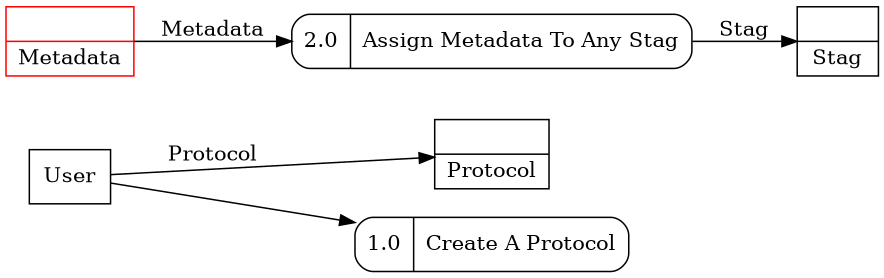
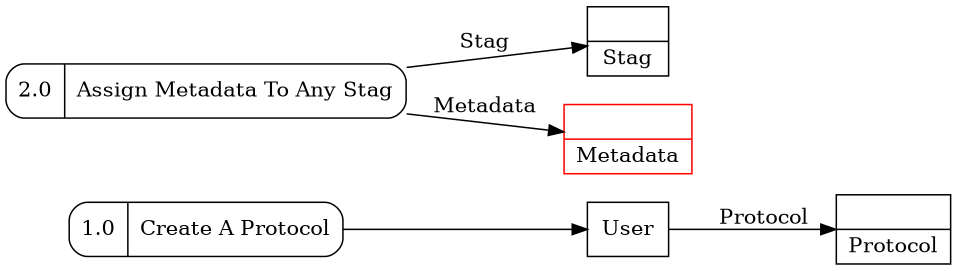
edge "Metadata" -> "2.0": reversed
edge "User" -> "1.0": reversed
